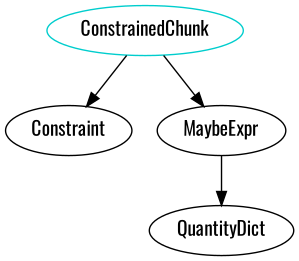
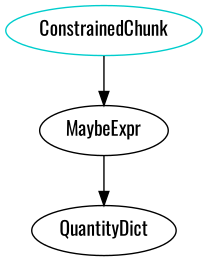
node "Constraint": removed
